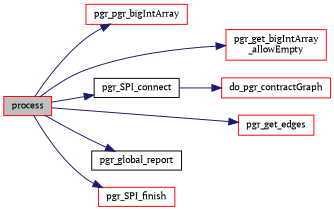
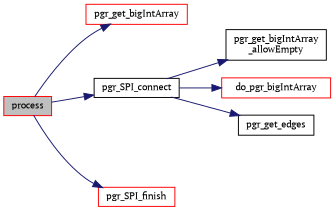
node "pgr_pgr_bigIntArray": label "pgr_pgr_bigIntArray" -> "pgr_get_bigIntArray"
node "pgr_get_bigIntArray _allowEmpty": color red -> black
edge "process" -> "pgr_get_bigIntArray _allowEmpty": now "pgr_SPI_connect" -> "pgr_get_bigIntArray _allowEmpty"
node "do_pgr_contractGraph": label "do_pgr_contractGraph" -> "do_pgr_bigIntArray"
edge "process" -> "pgr_get_edges": now "pgr_SPI_connect" -> "pgr_get_edges"
node "pgr_get_edges": color red -> black
node "pgr_global_report": removed
